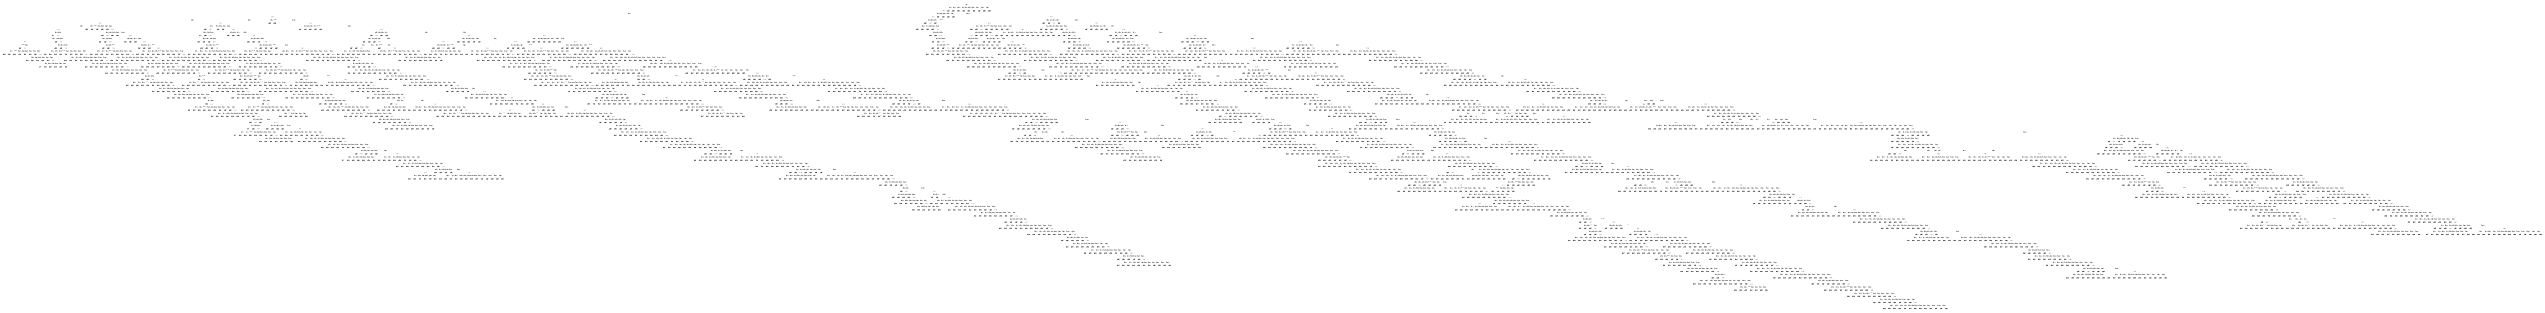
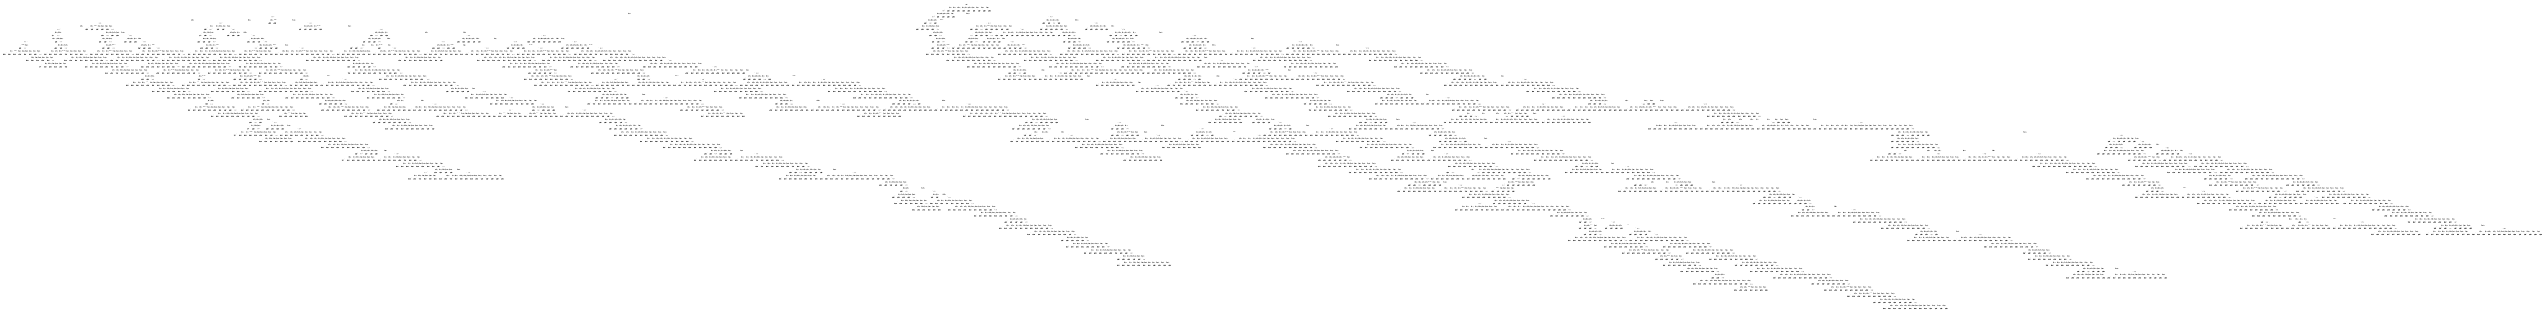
node "('', 2, 6, 2, 0) Duplicated!": removed
